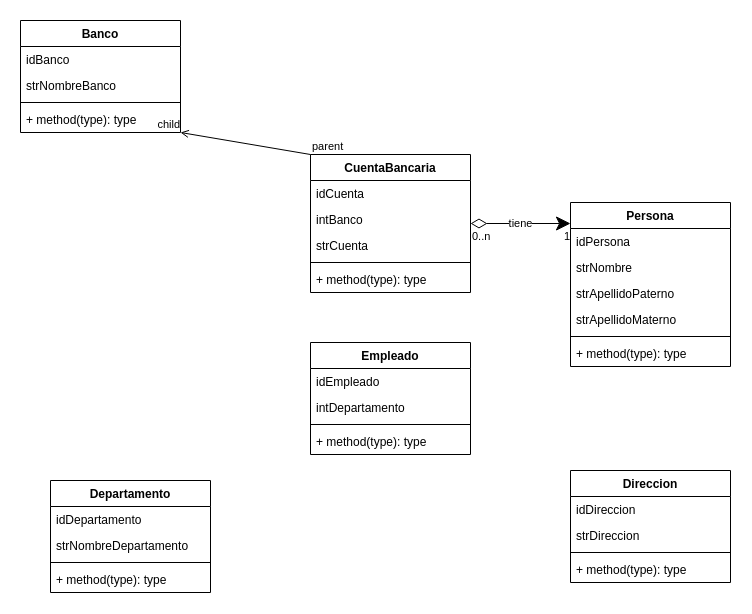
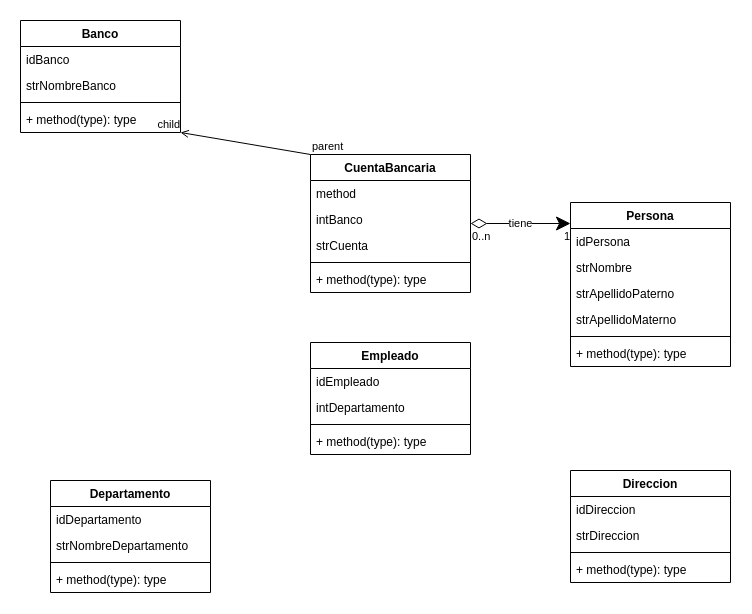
node "idCuenta": label "idCuenta" -> "method"
